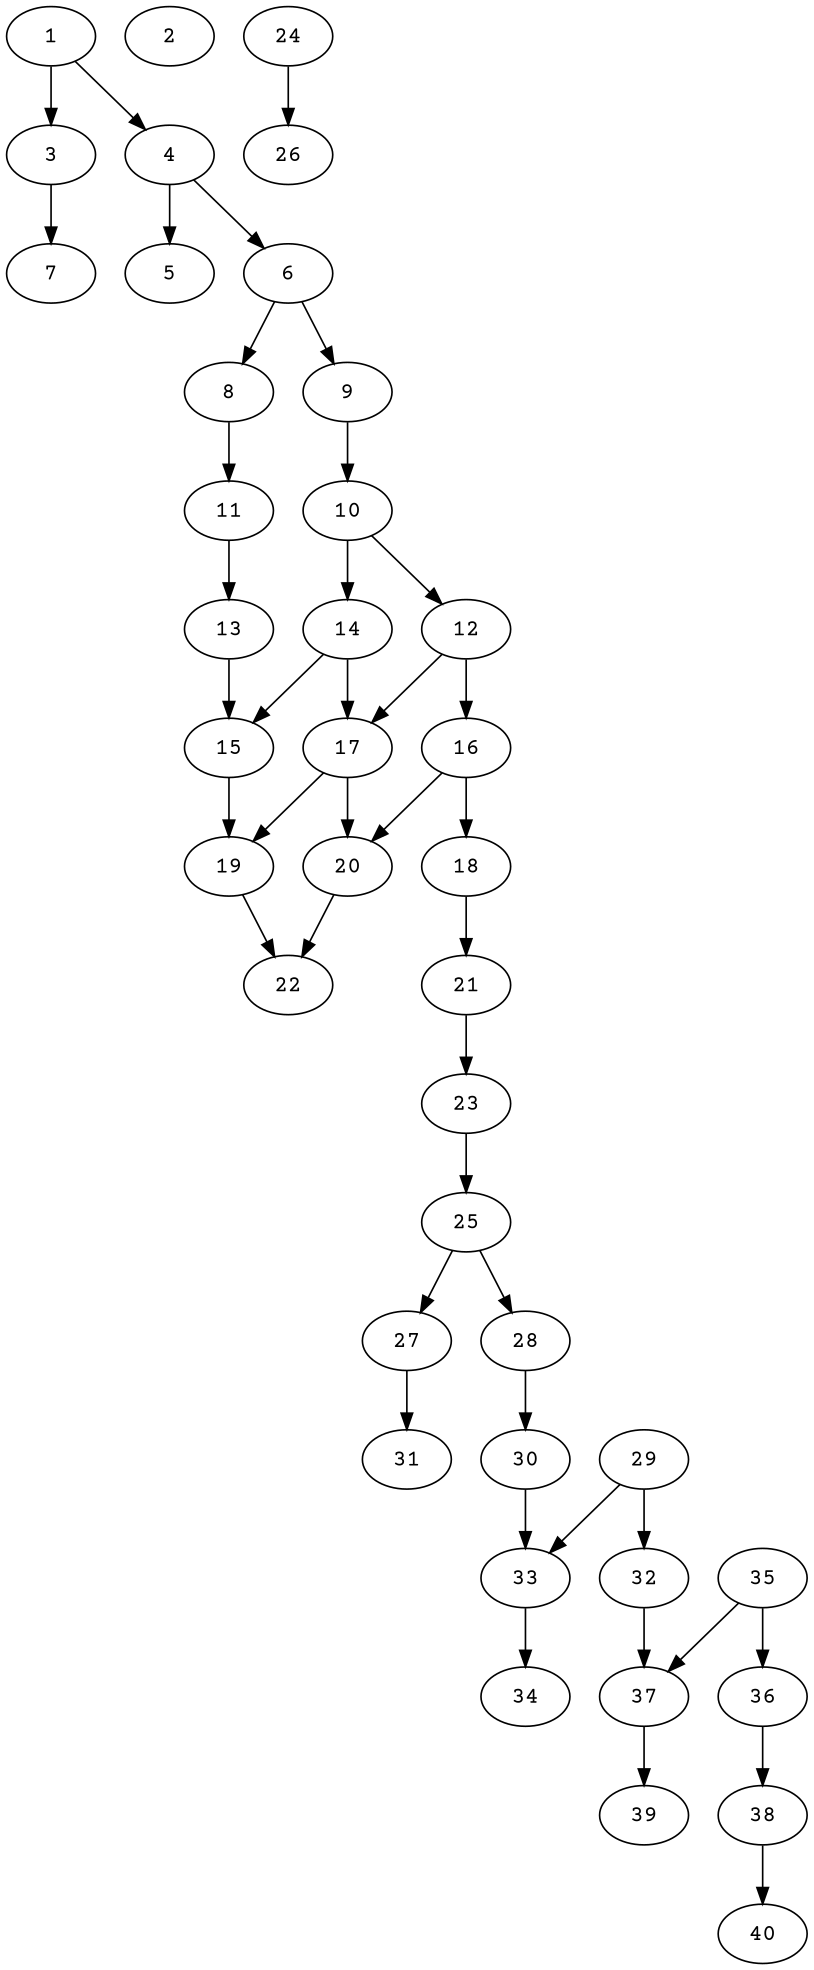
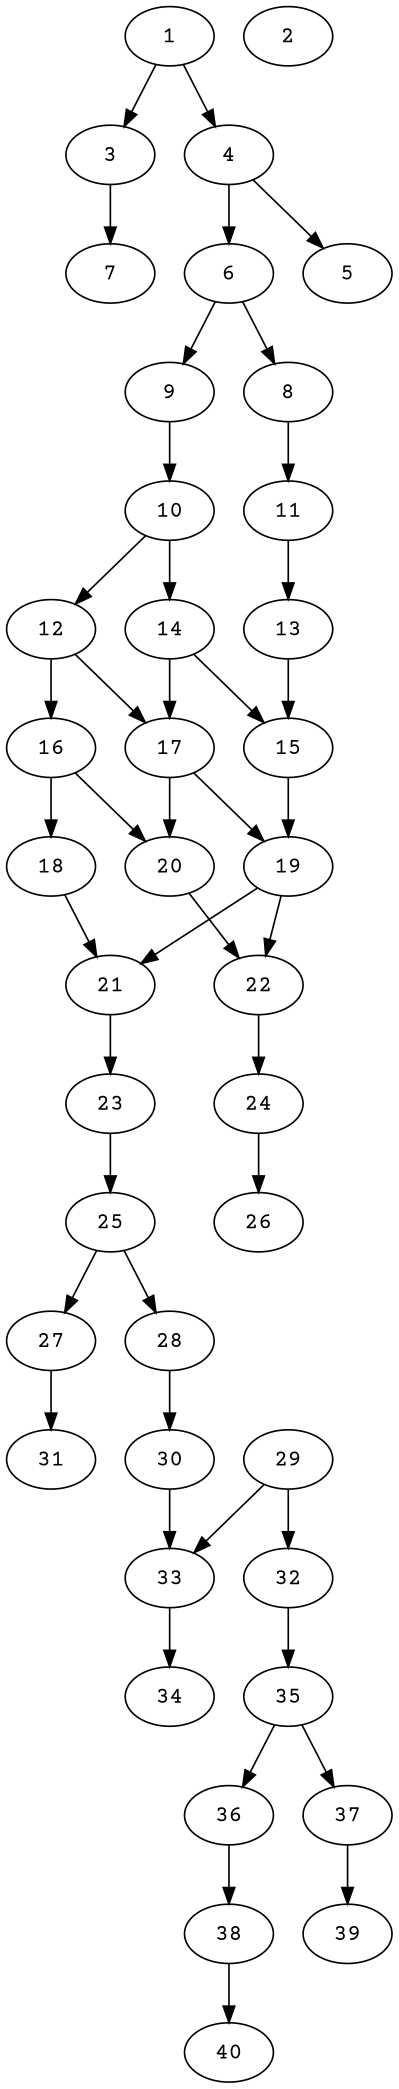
edge "19" -> "21": added
edge "22" -> "24": added
edge "32" -> "37": now "32" -> "35"
